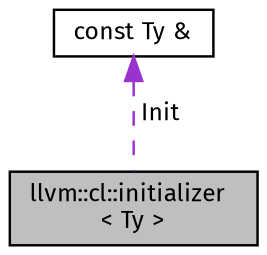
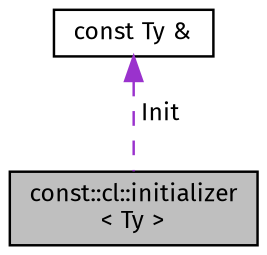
node "llvm::cl::initializer < Ty >": label "llvm::cl::initializer < Ty >" -> "const::cl::initializer < Ty >"
